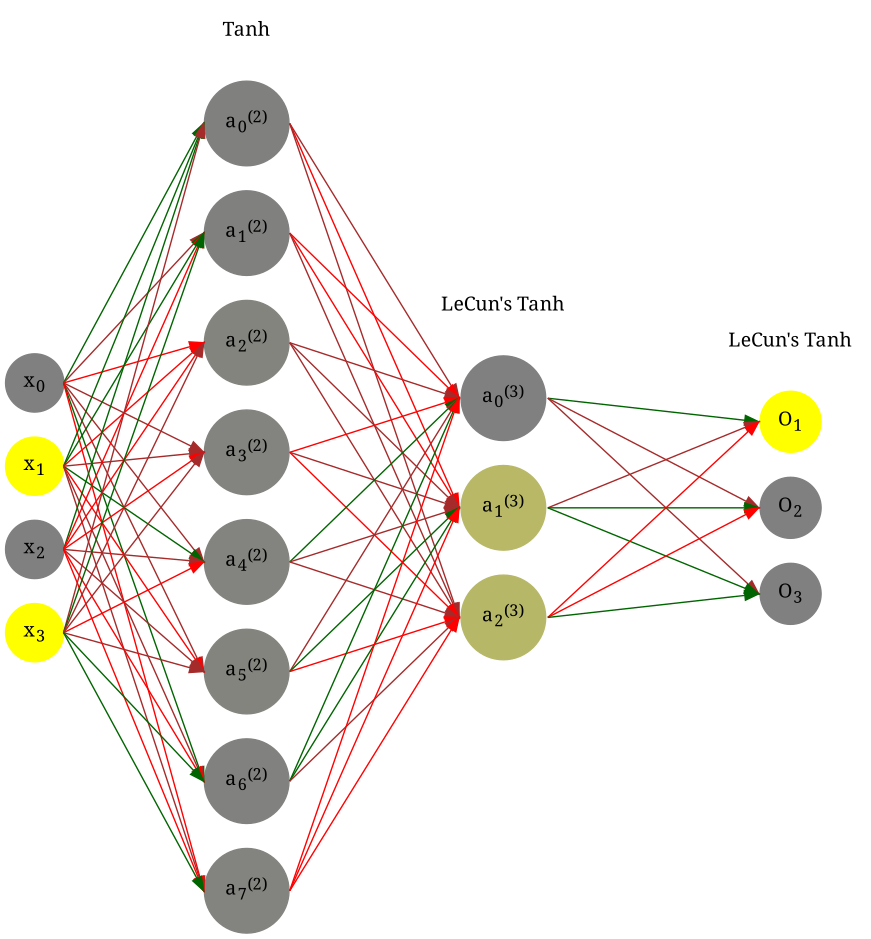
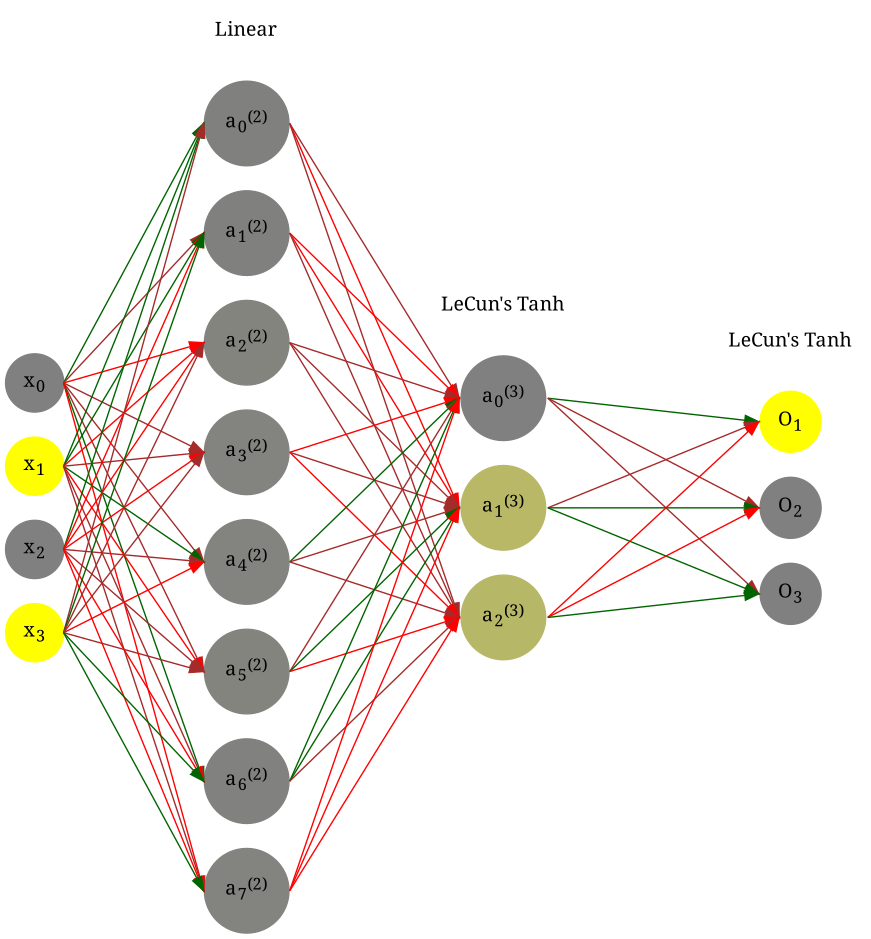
node "Tanh": label "Tanh" -> "Linear"
